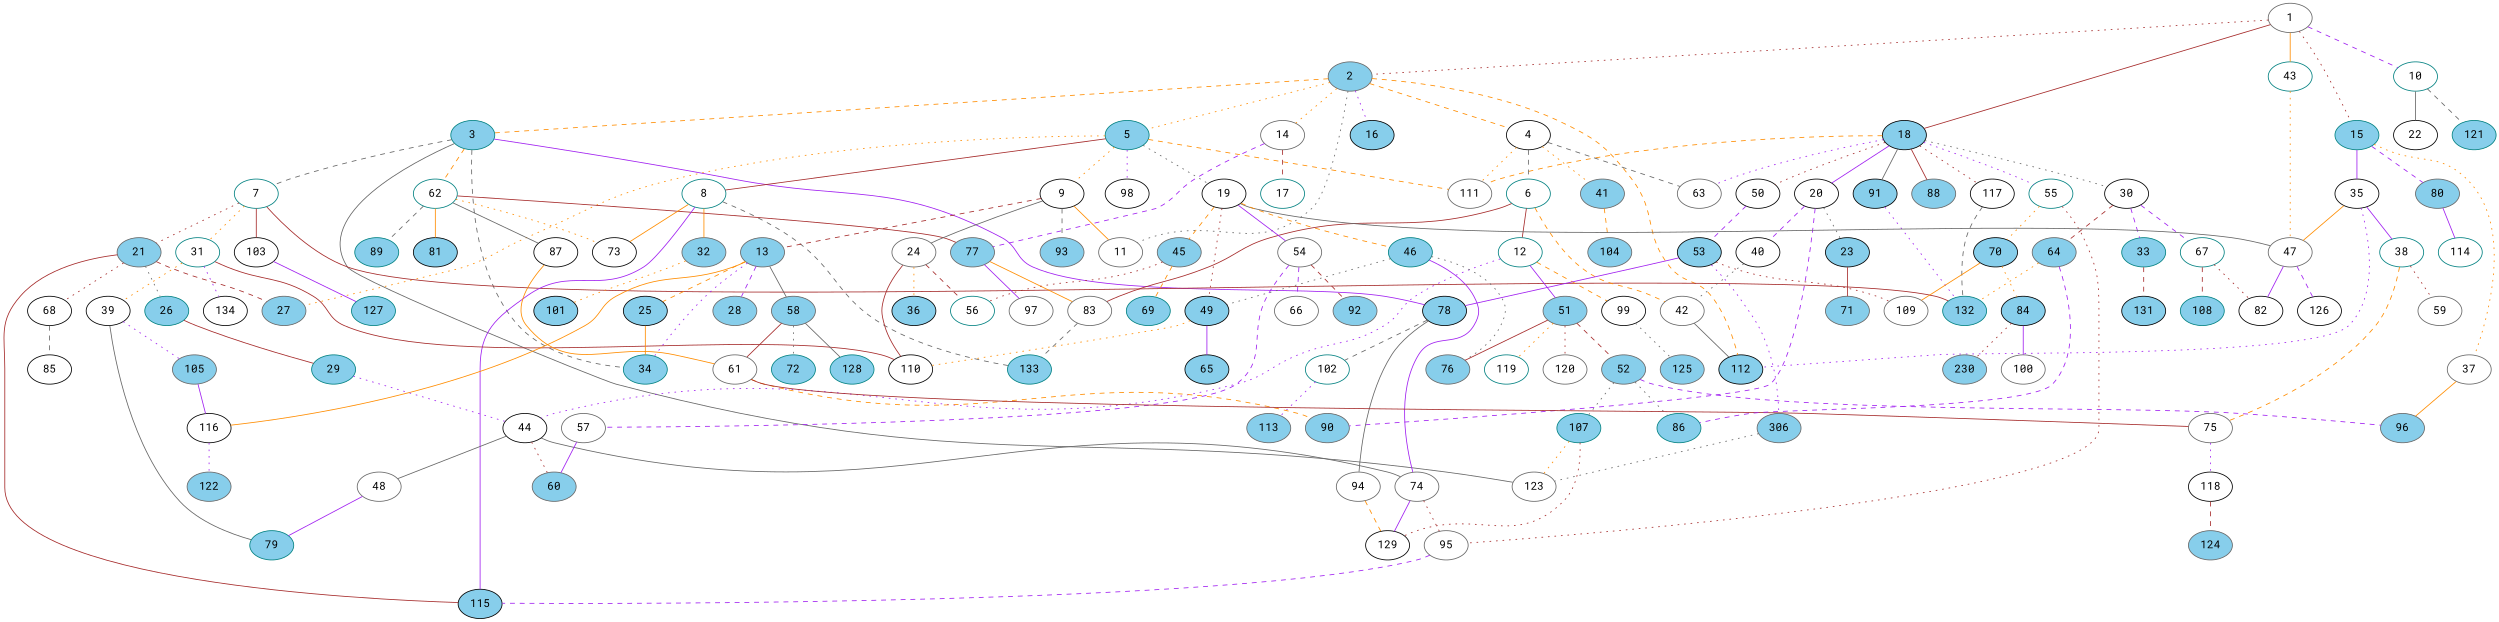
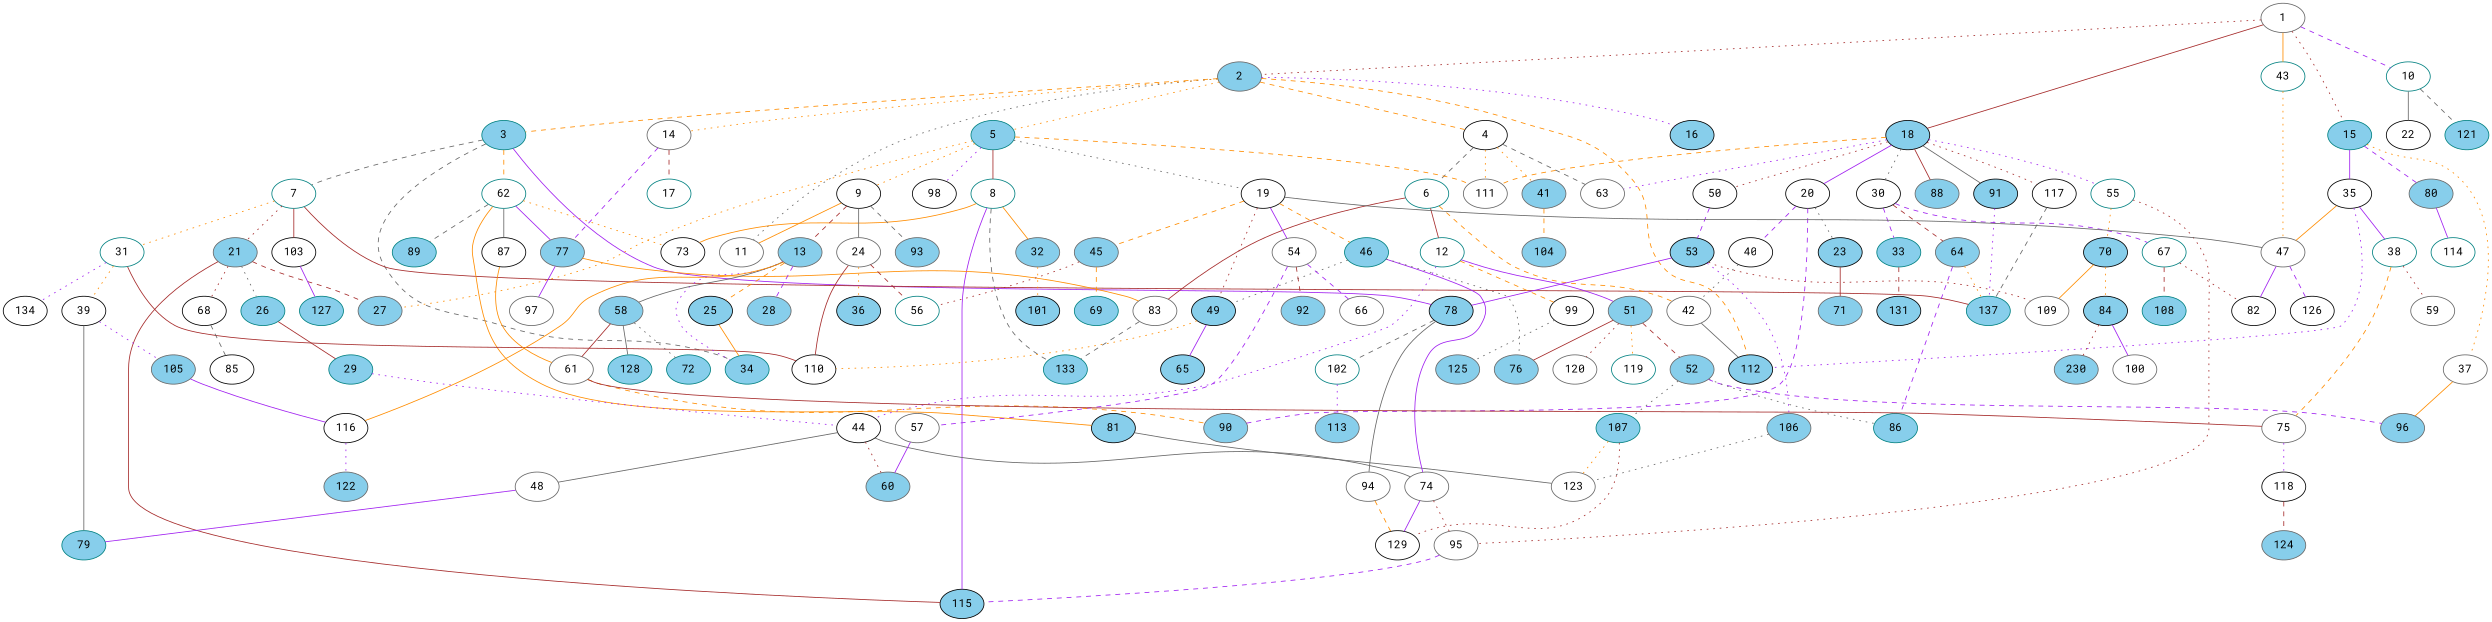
edge "62" -- "77": color brown -> purple
node "132": label "132" -> "137"
node "306": label "306" -> "106"
edge "3" -- "123": now "81" -- "123"
